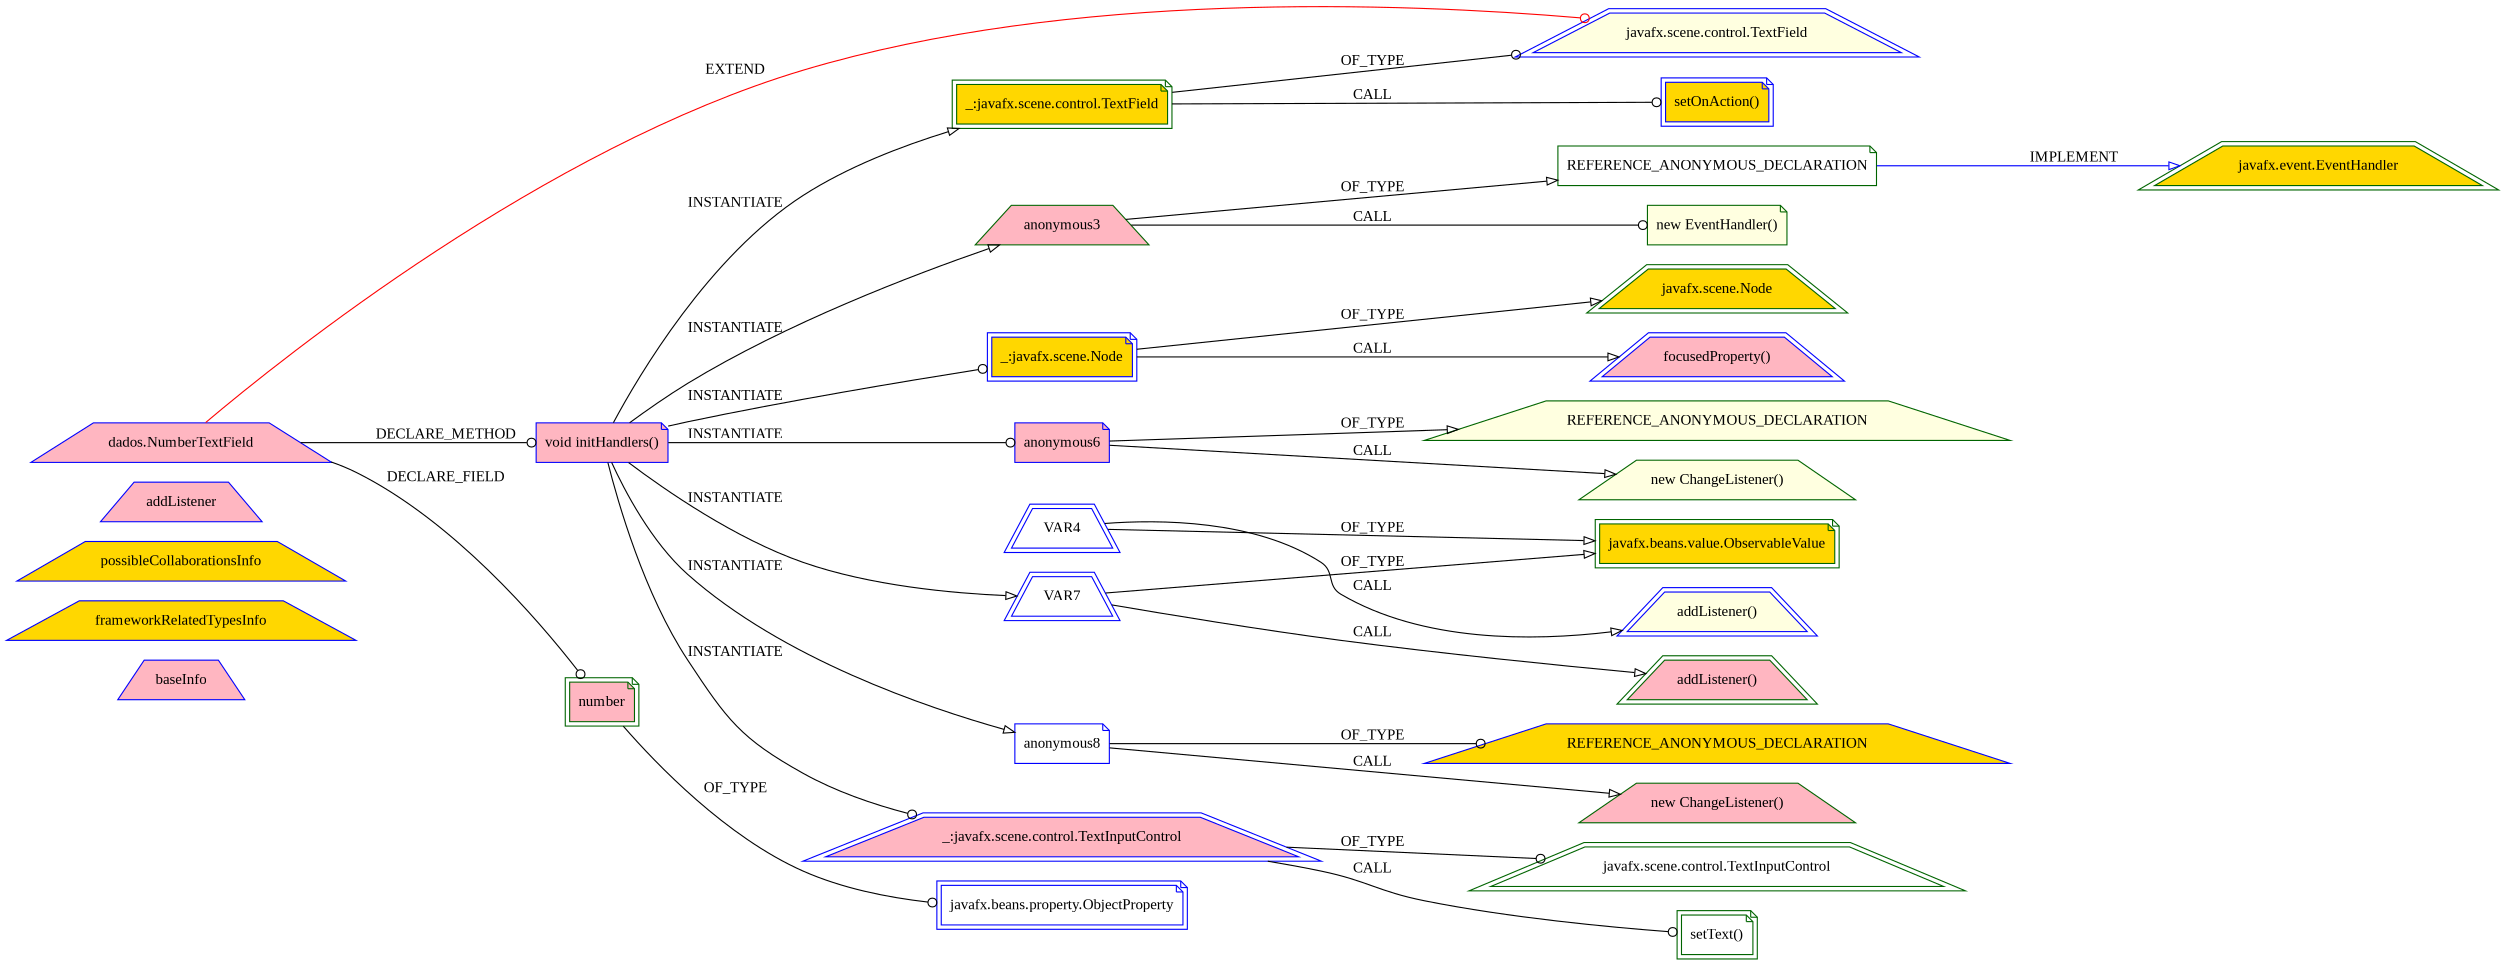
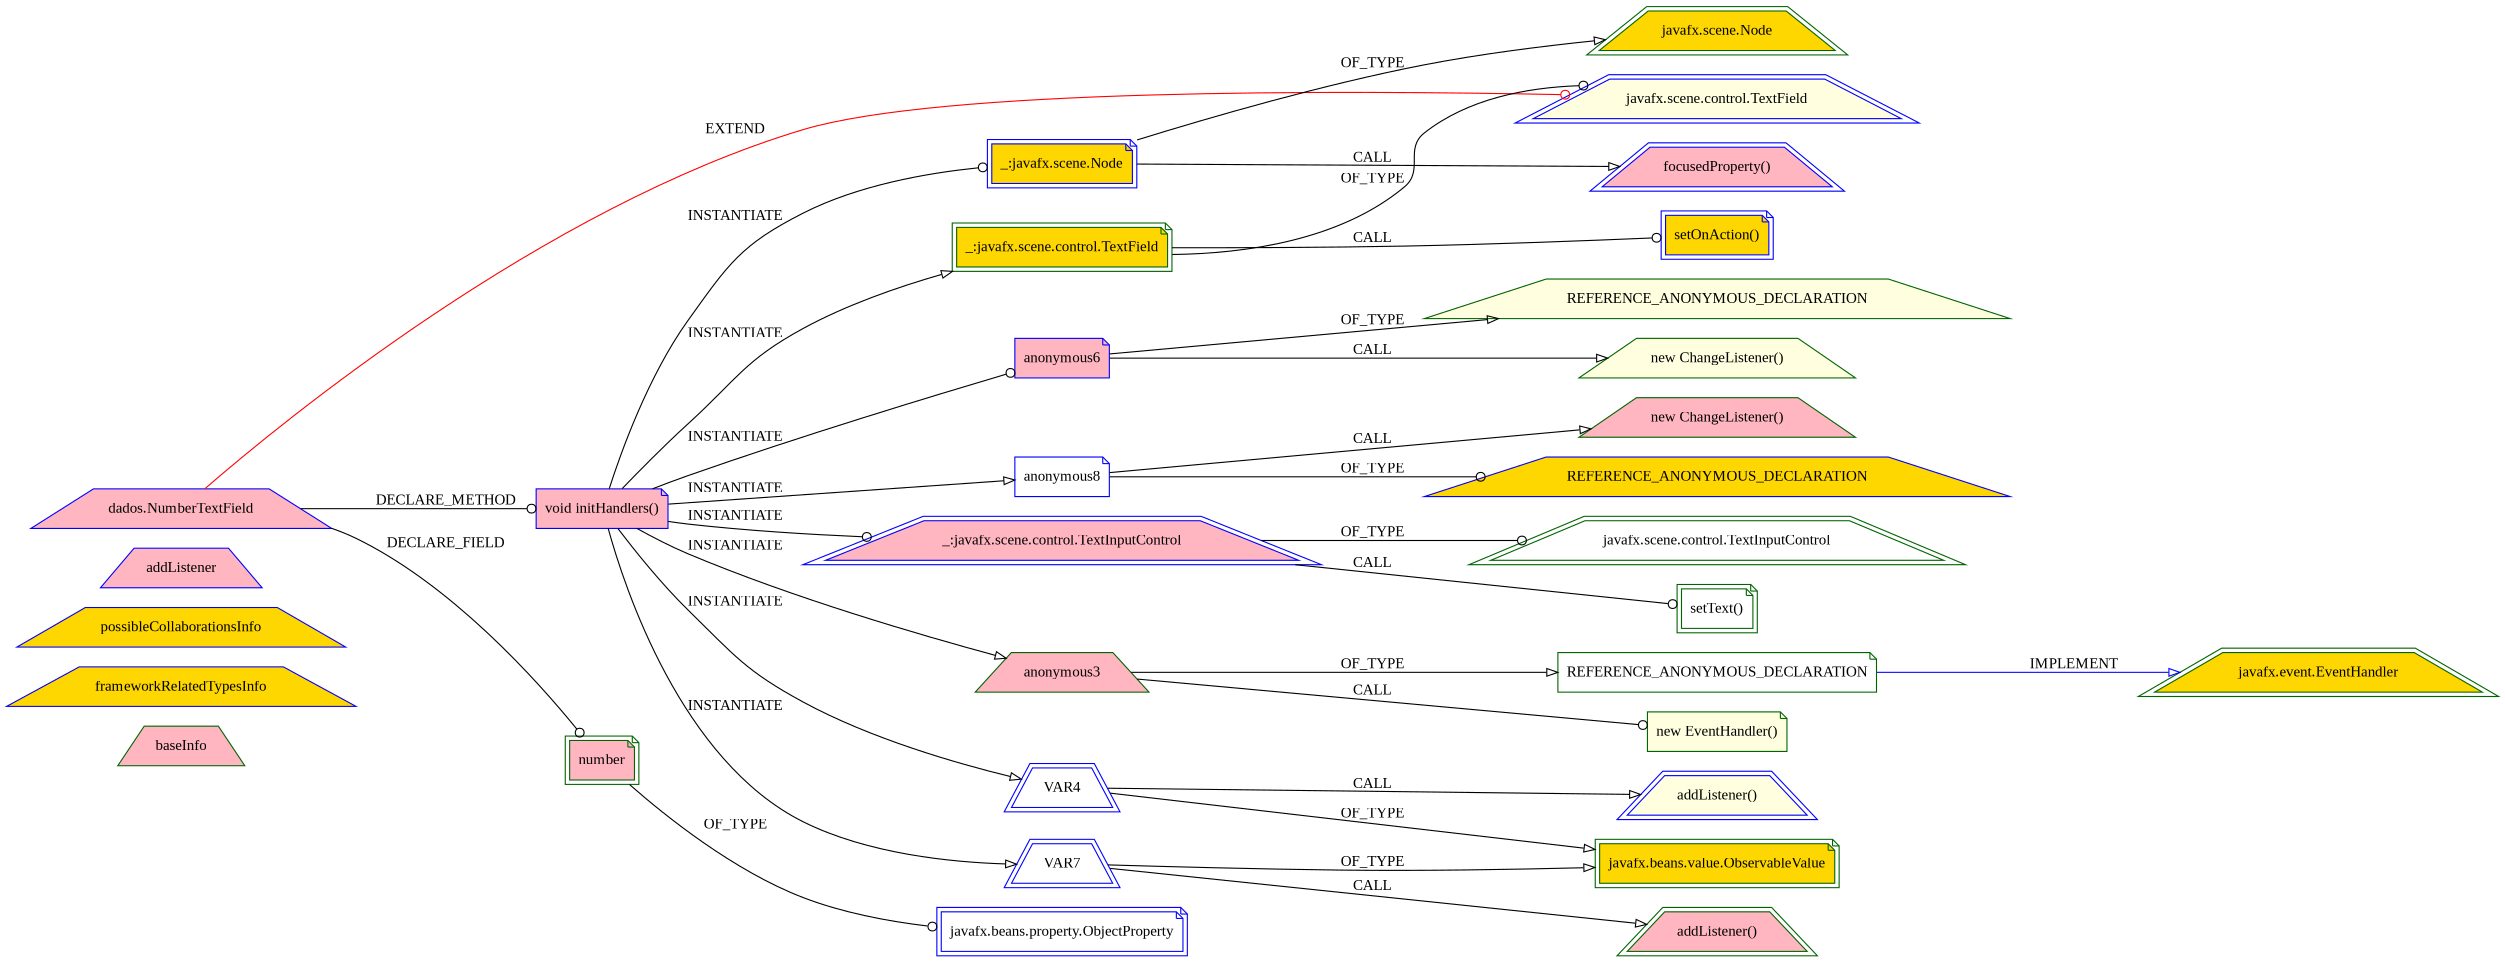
node "baseInfo": color blue -> darkgreen
edge "void initHandlers()" -> "VAR4": added, label "INSTANTIATE"
